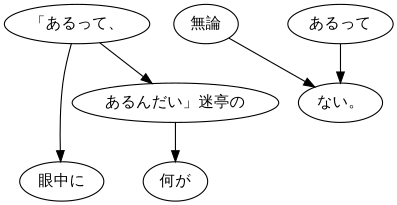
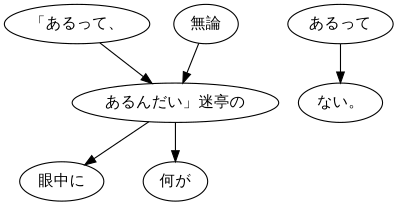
edge "無論" -> "ない。": now "無論" -> "あるんだい」迷亭の"
edge "「あるって、" -> "眼中に": now "あるんだい」迷亭の" -> "眼中に"
